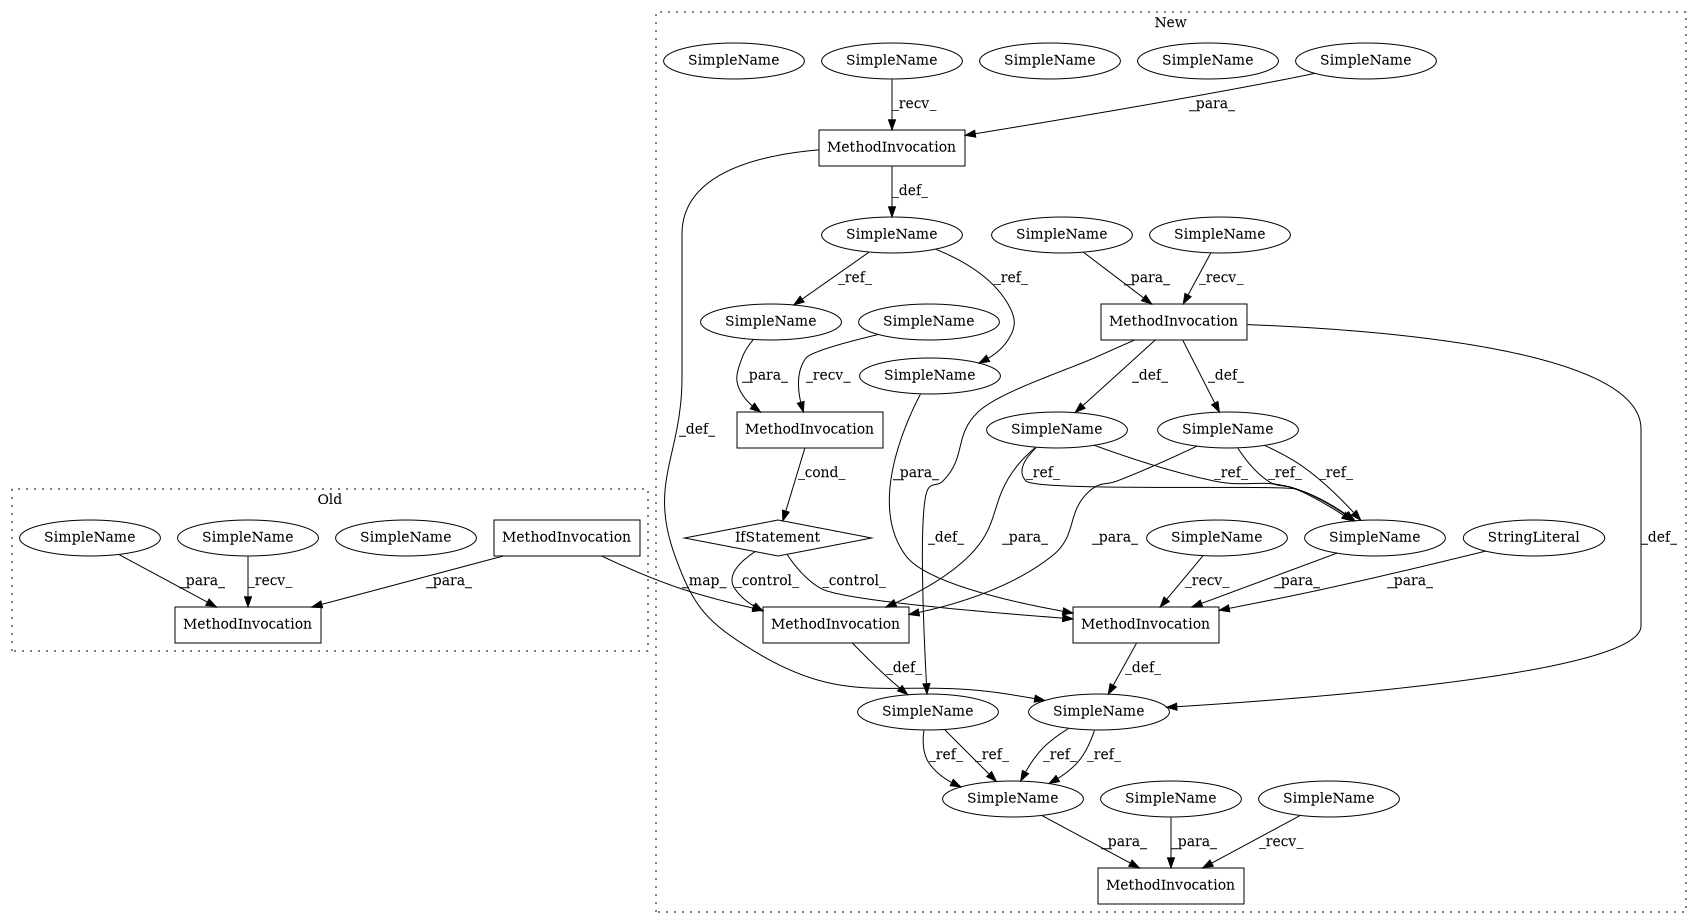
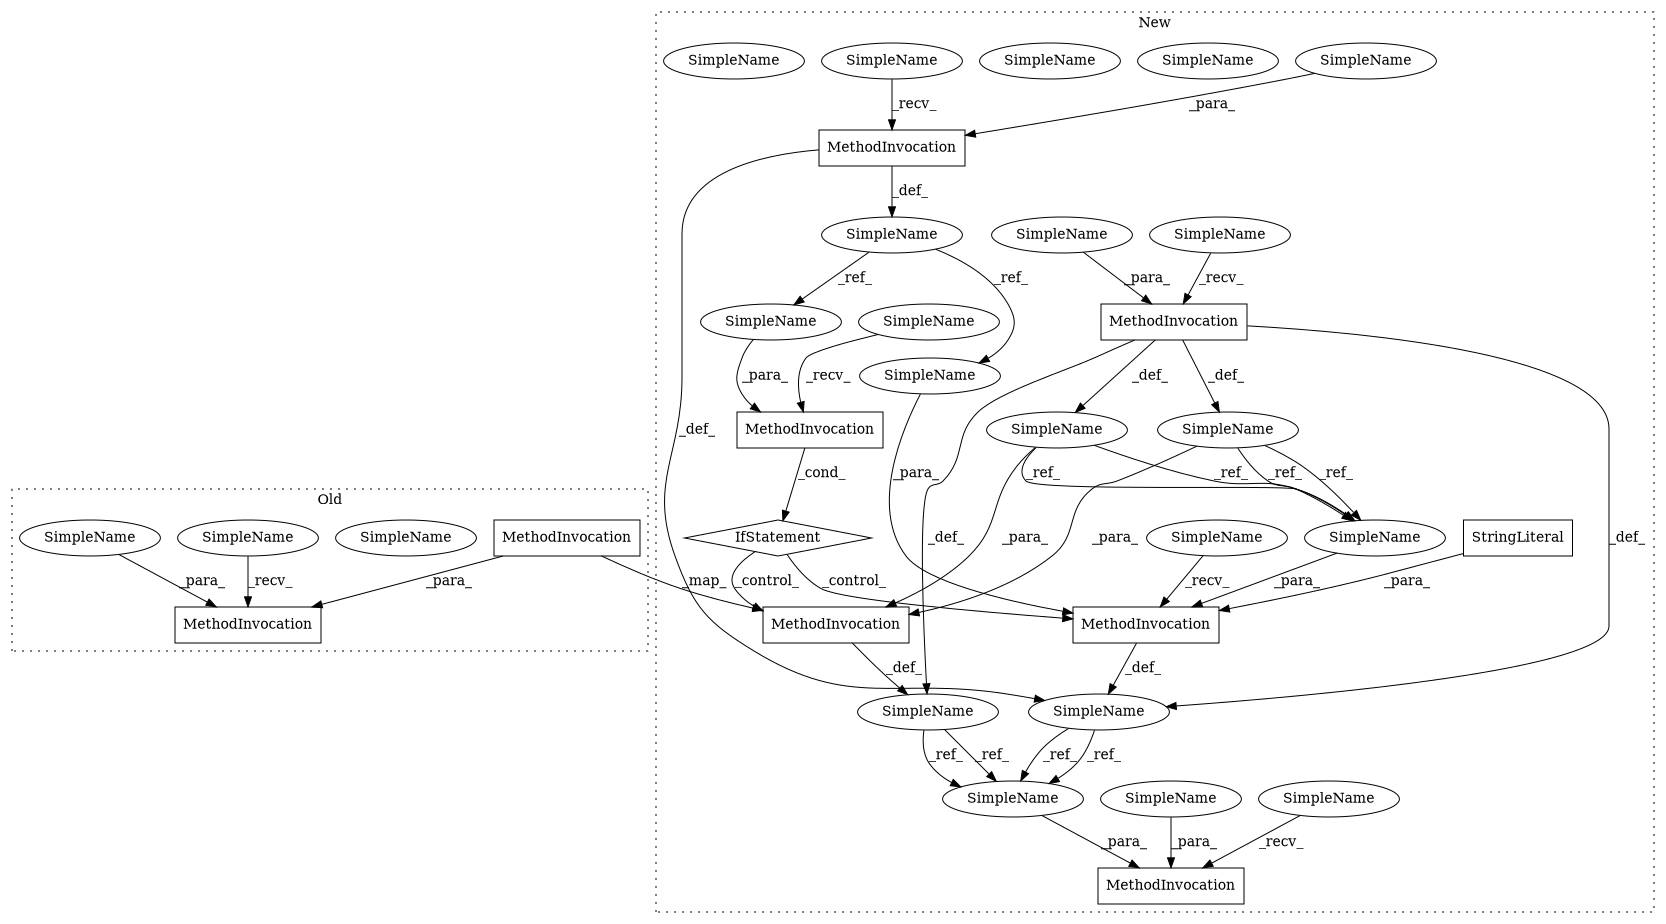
node "StringLiteral": shape ellipse -> box
